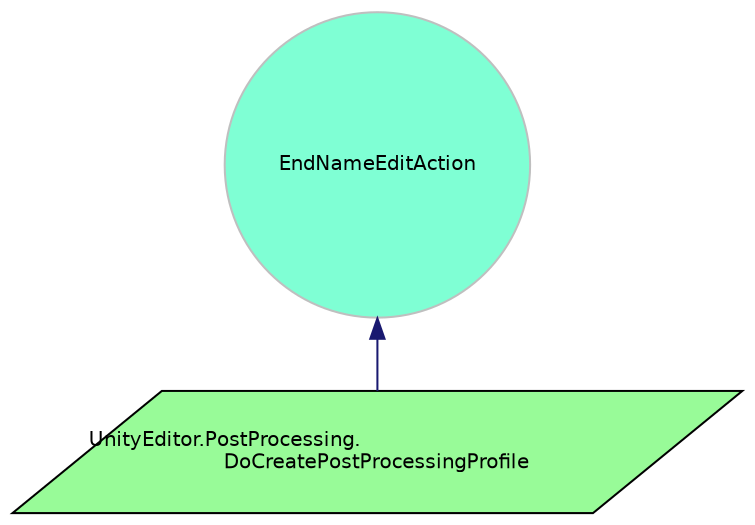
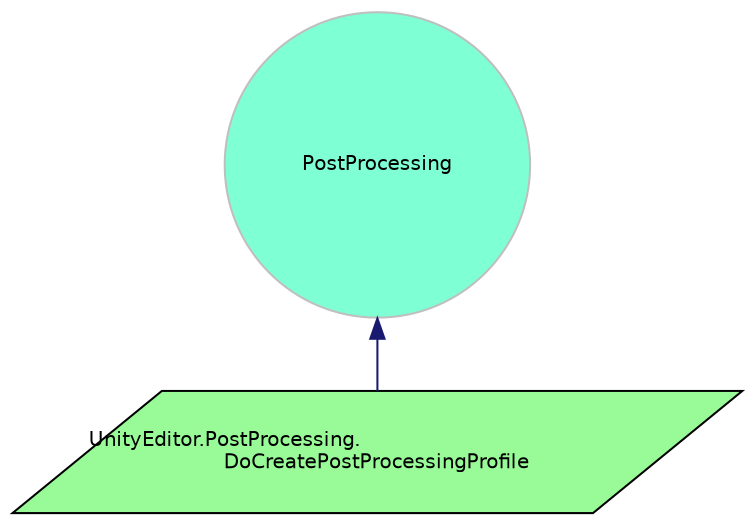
node "EndNameEditAction": label "EndNameEditAction" -> "PostProcessing"
